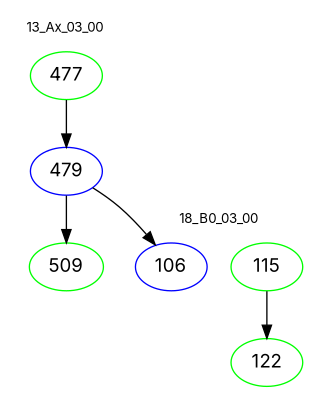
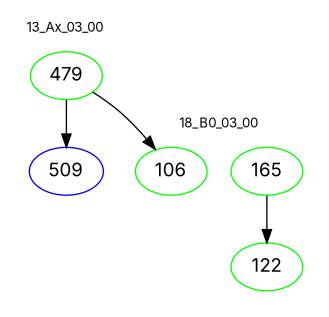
node "477": removed
node "479": color blue -> green
node "509": color green -> blue
node "106": color blue -> green
node "115": label "115" -> "165"
